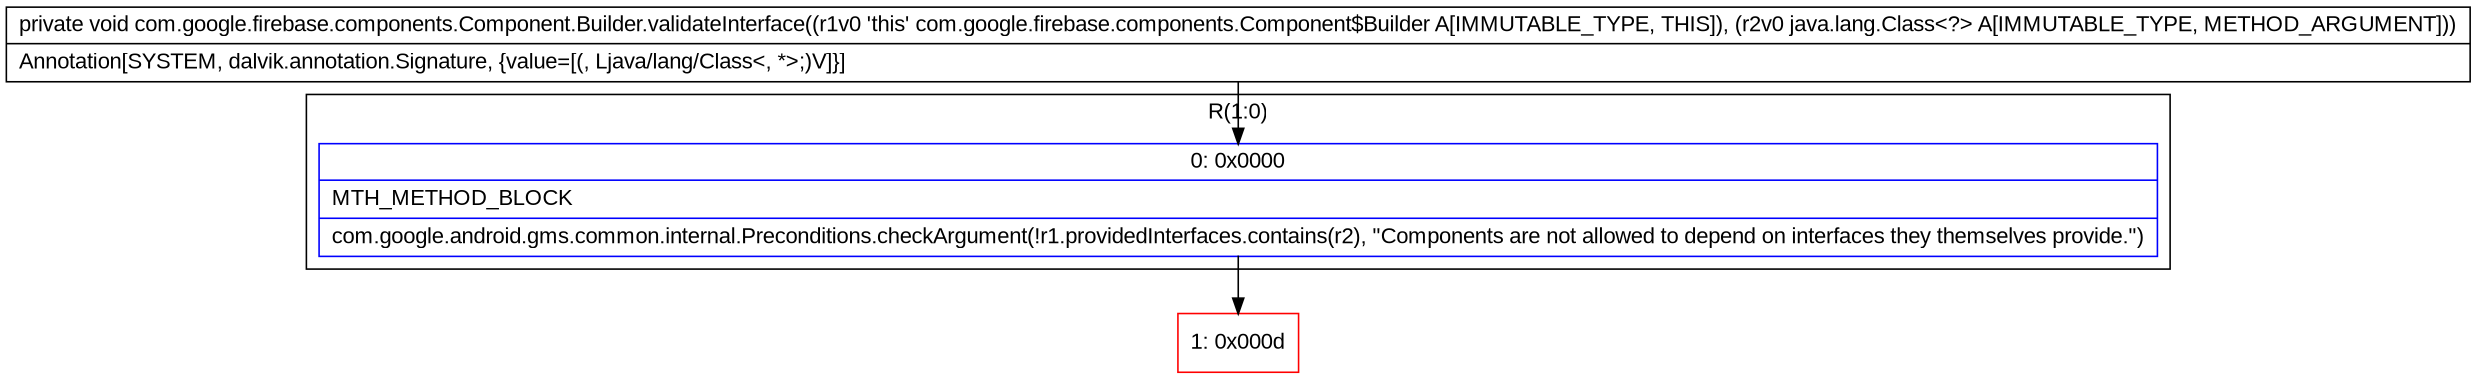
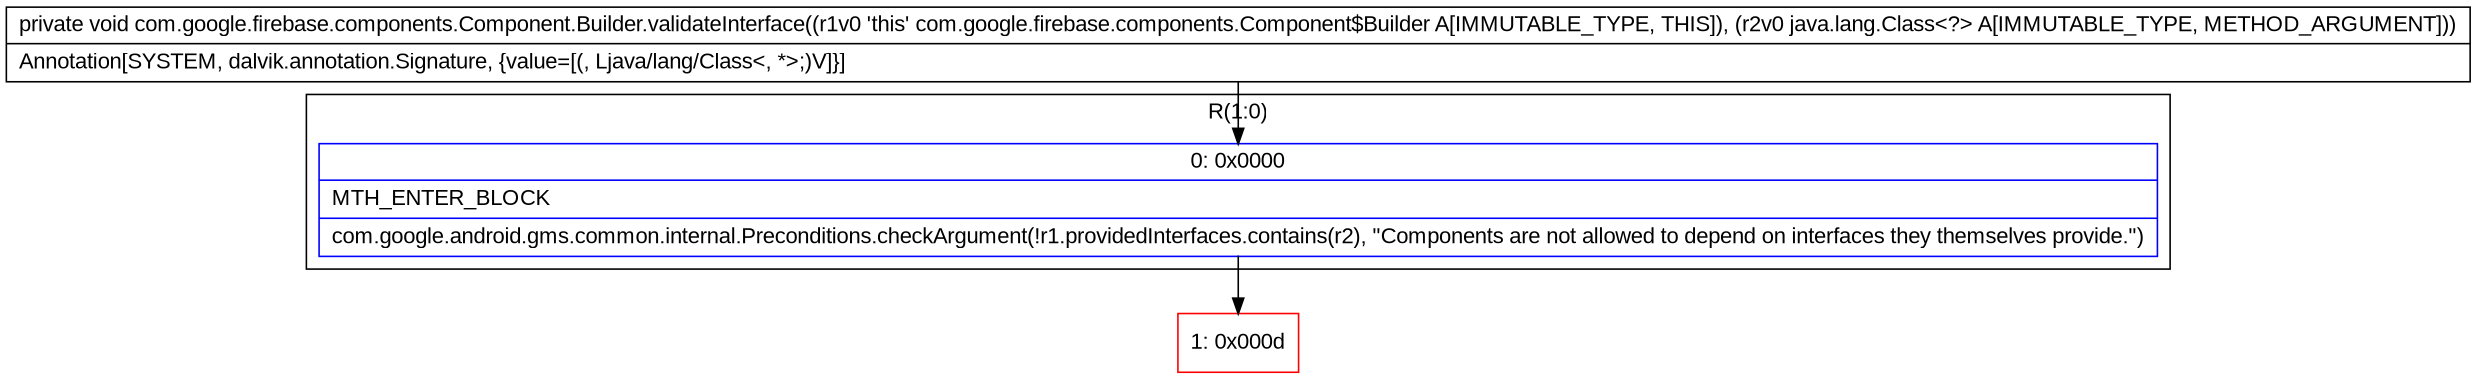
node "0: 0x0000": text "MTH_METHOD_BLOCK" -> "MTH_ENTER_BLOCK"
